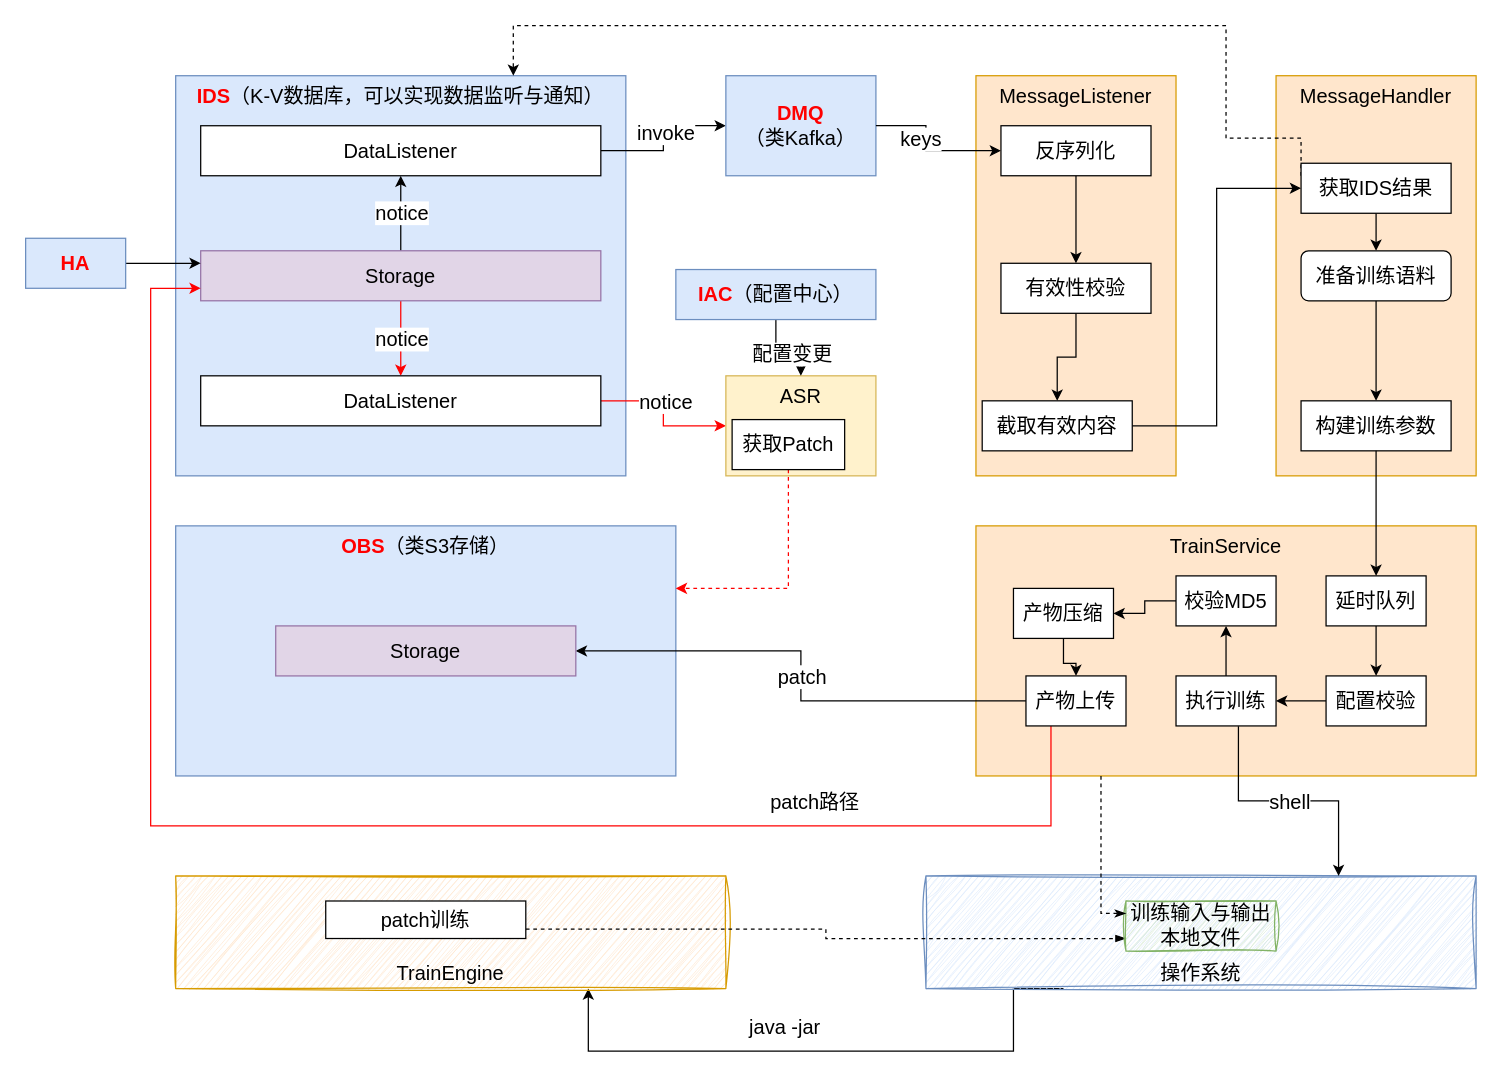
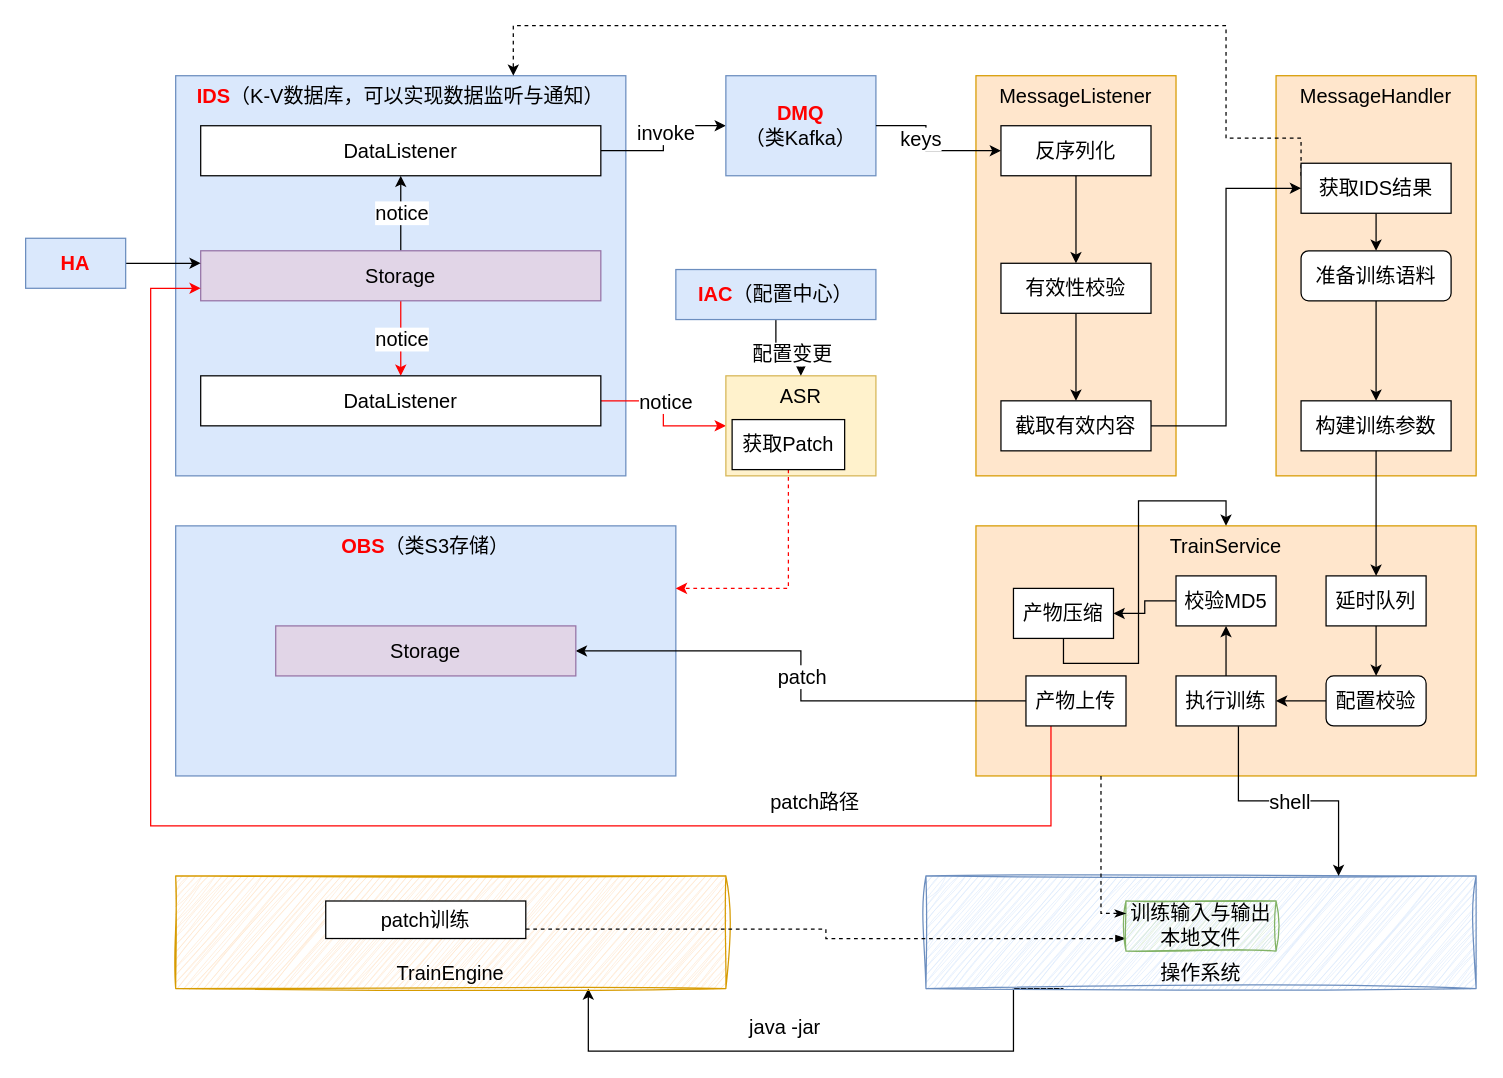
node "截取有效内容": moved (1057, 426) -> (1076, 426)
edge "产物压缩" -> "产物上传": now "产物压缩" -> "TrainService"
node "配置校验": shape rectangle -> rounded rectangle
